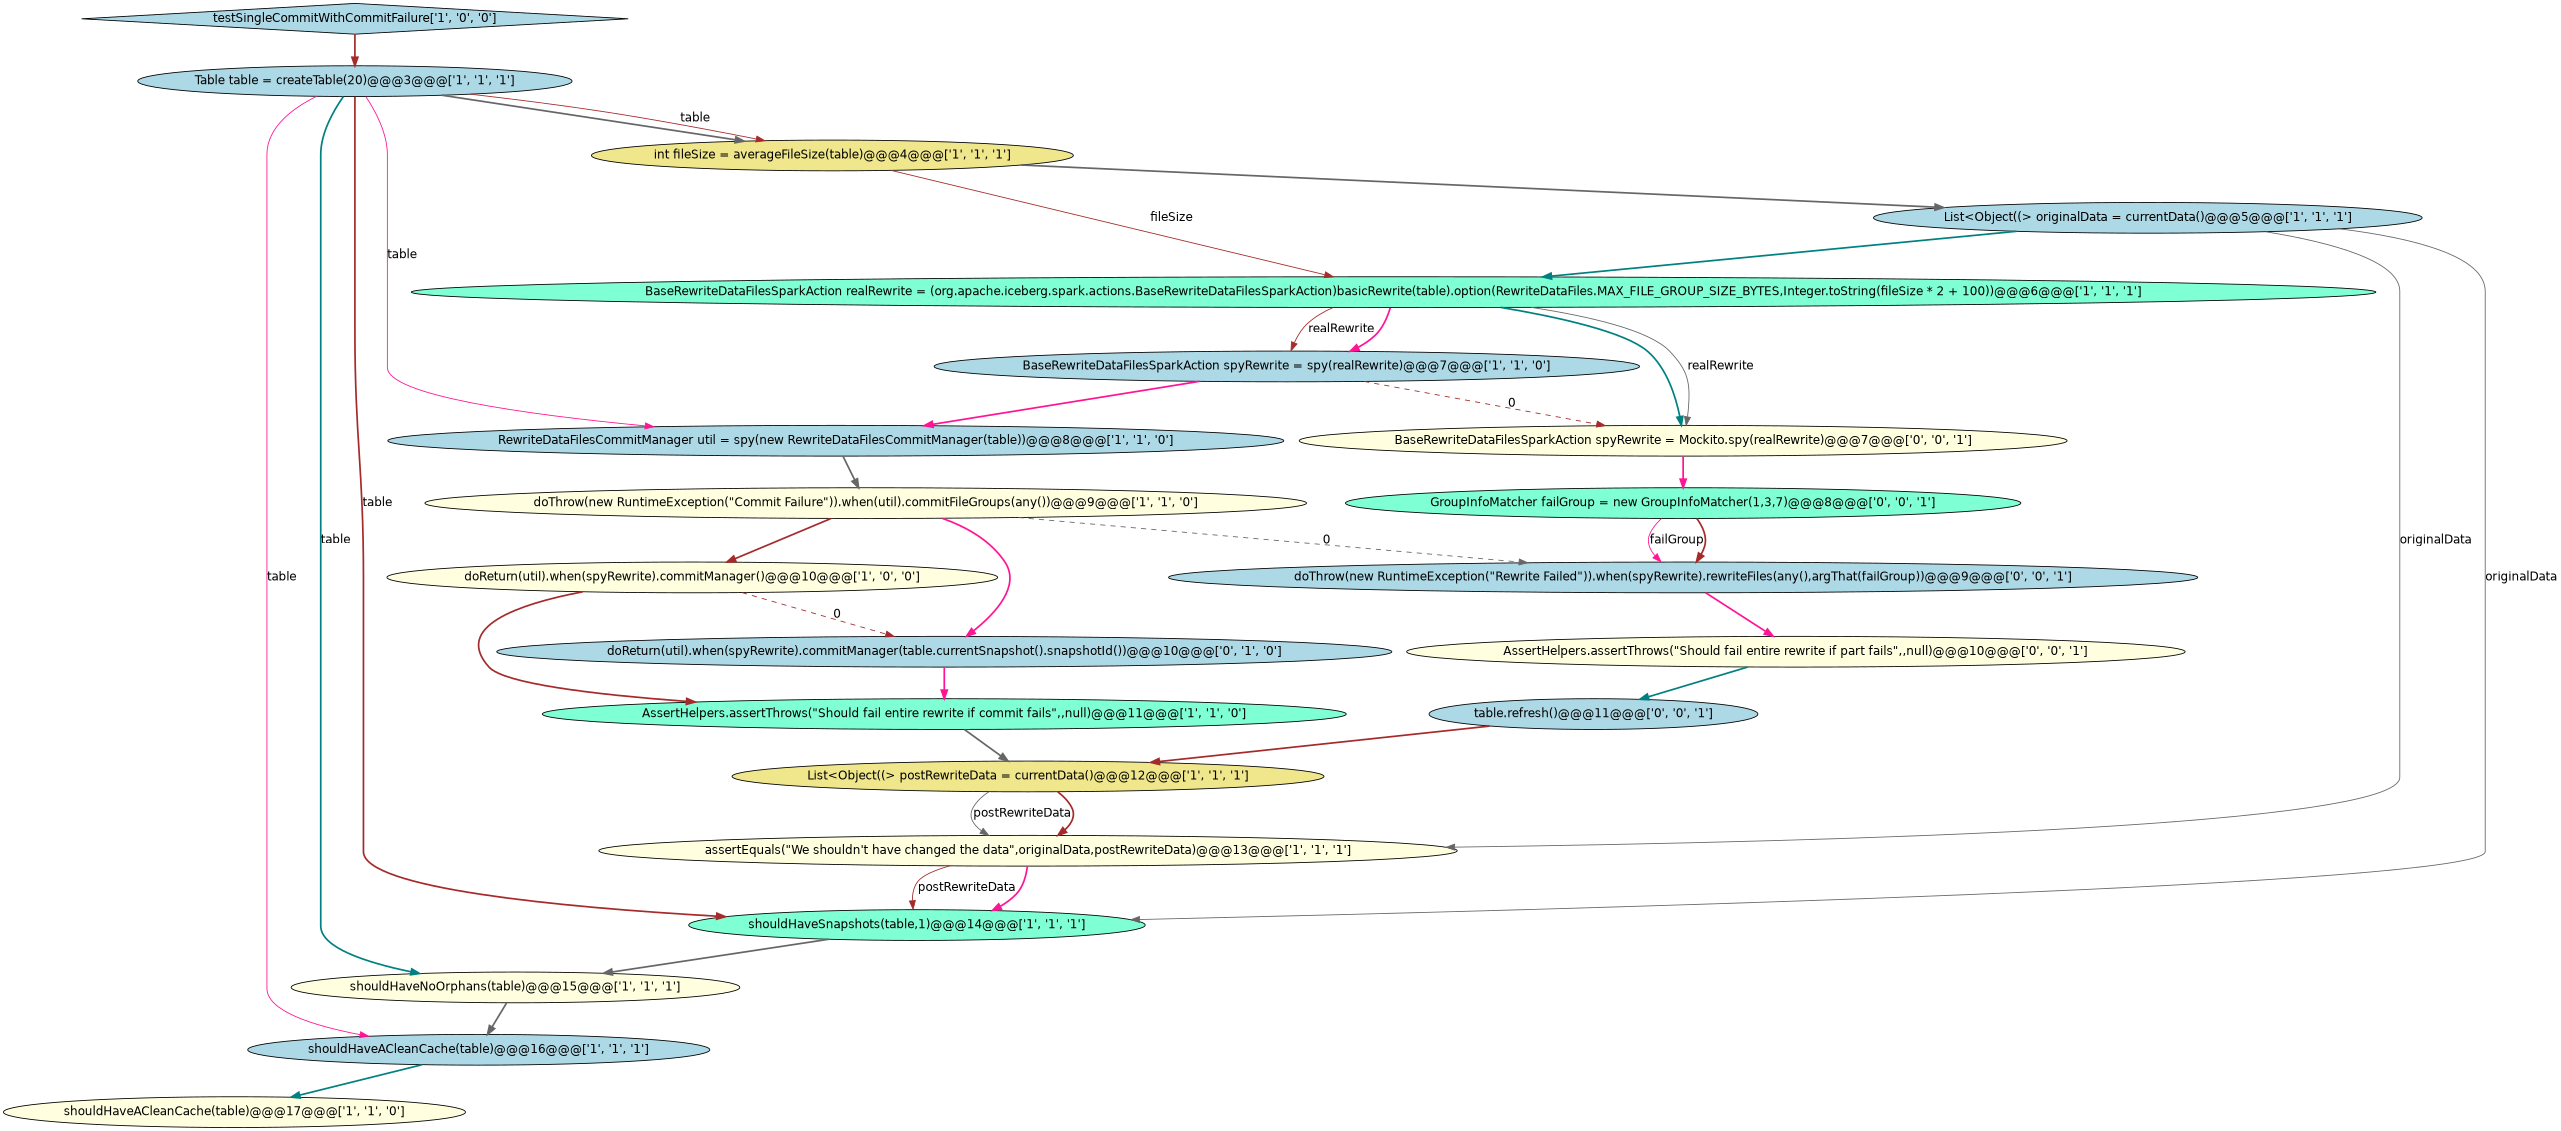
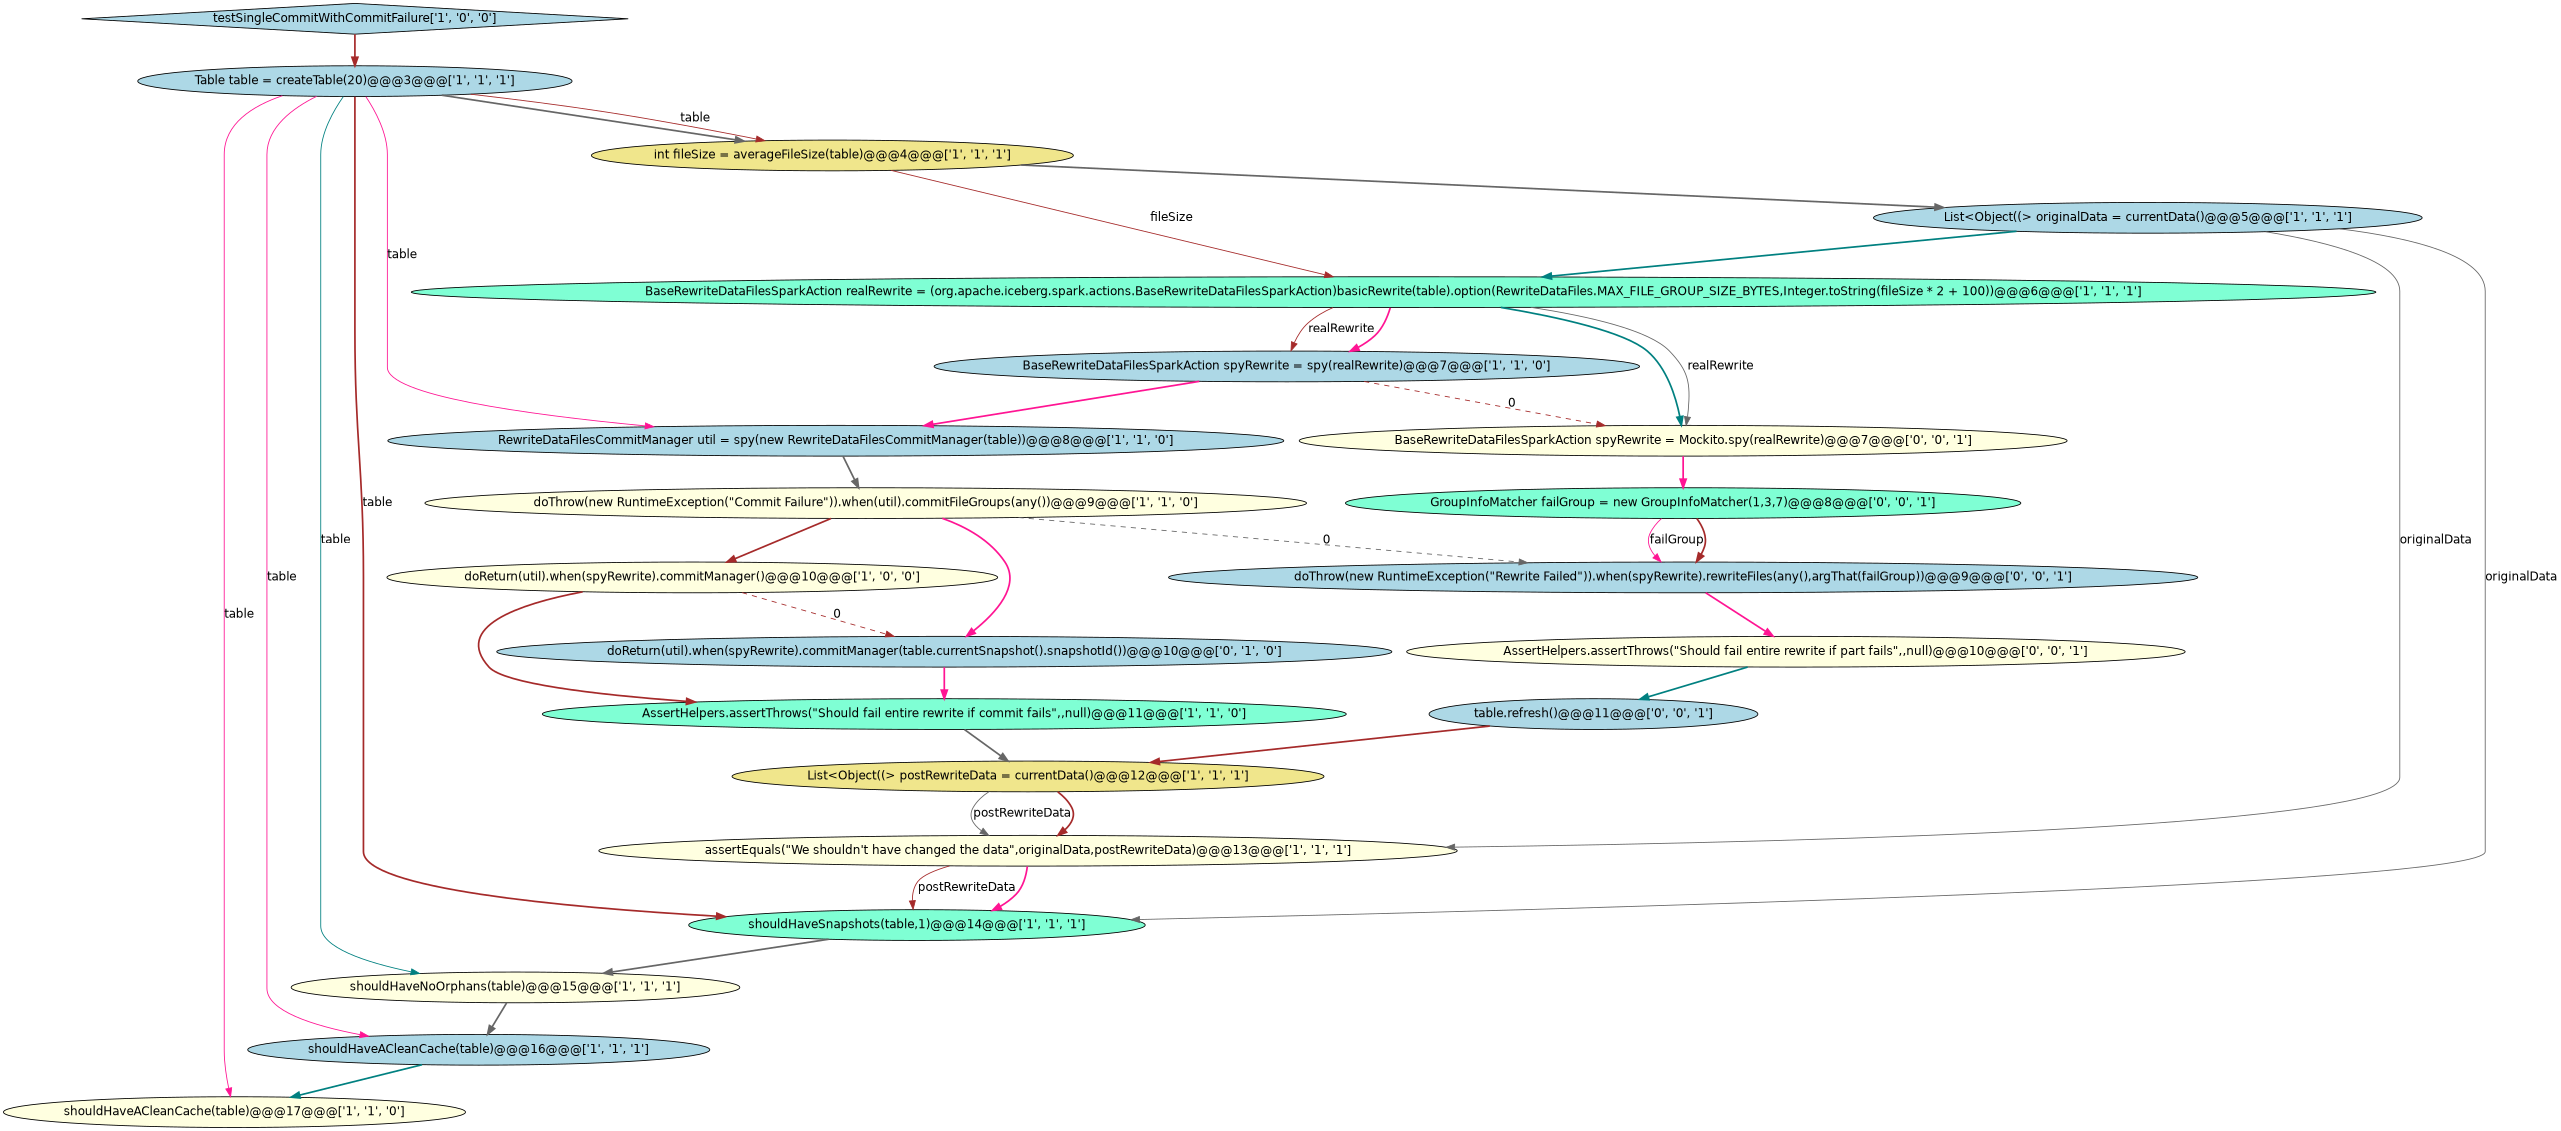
edge "Table table = createTable(20)@@@3@@@['1', '1', '1']" -> "shouldHaveNoOrphans(table)@@@15@@@['1', '1', '1']": style bold -> solid
edge "Table table = createTable(20)@@@3@@@['1', '1', '1']" -> "shouldHaveACleanCache(table)@@@17@@@['1', '1', '0']": added, label "table"
